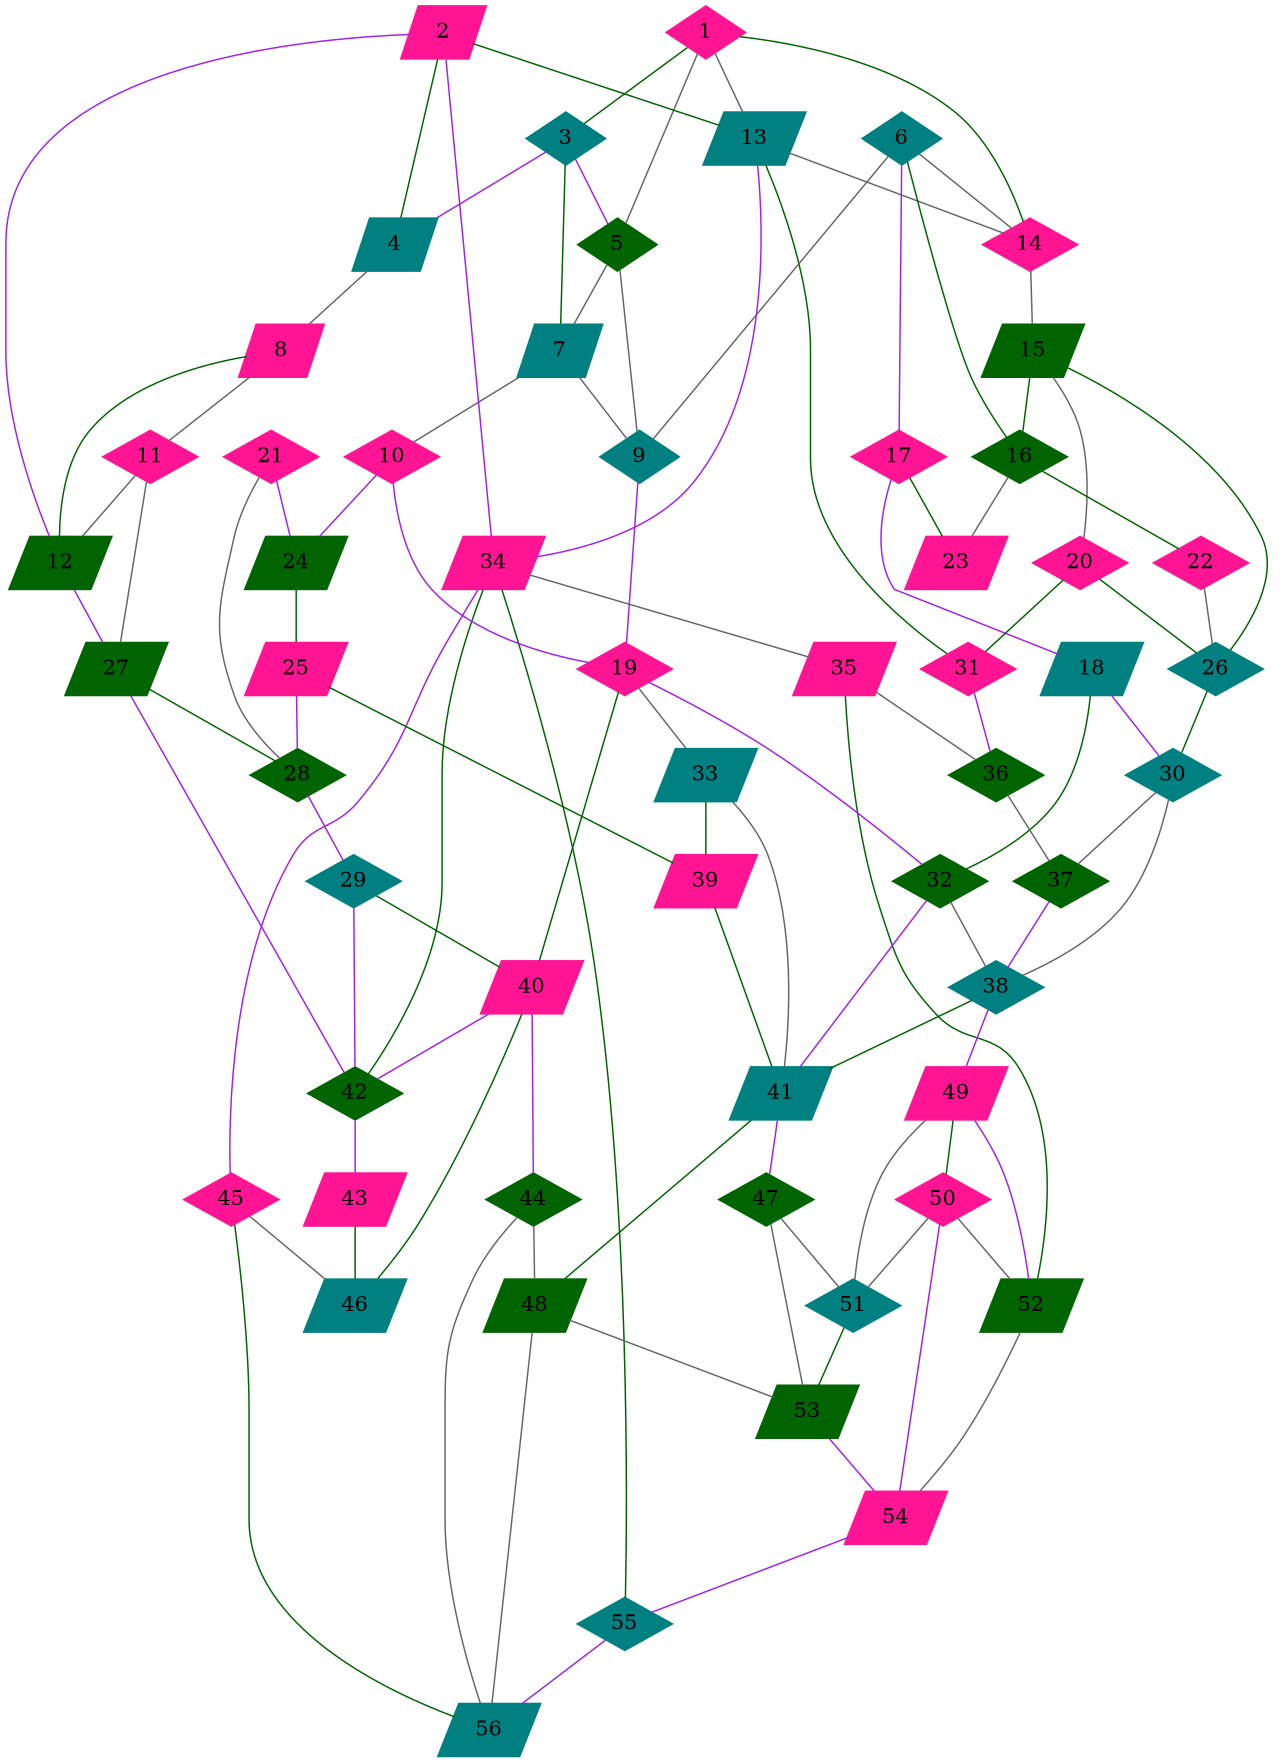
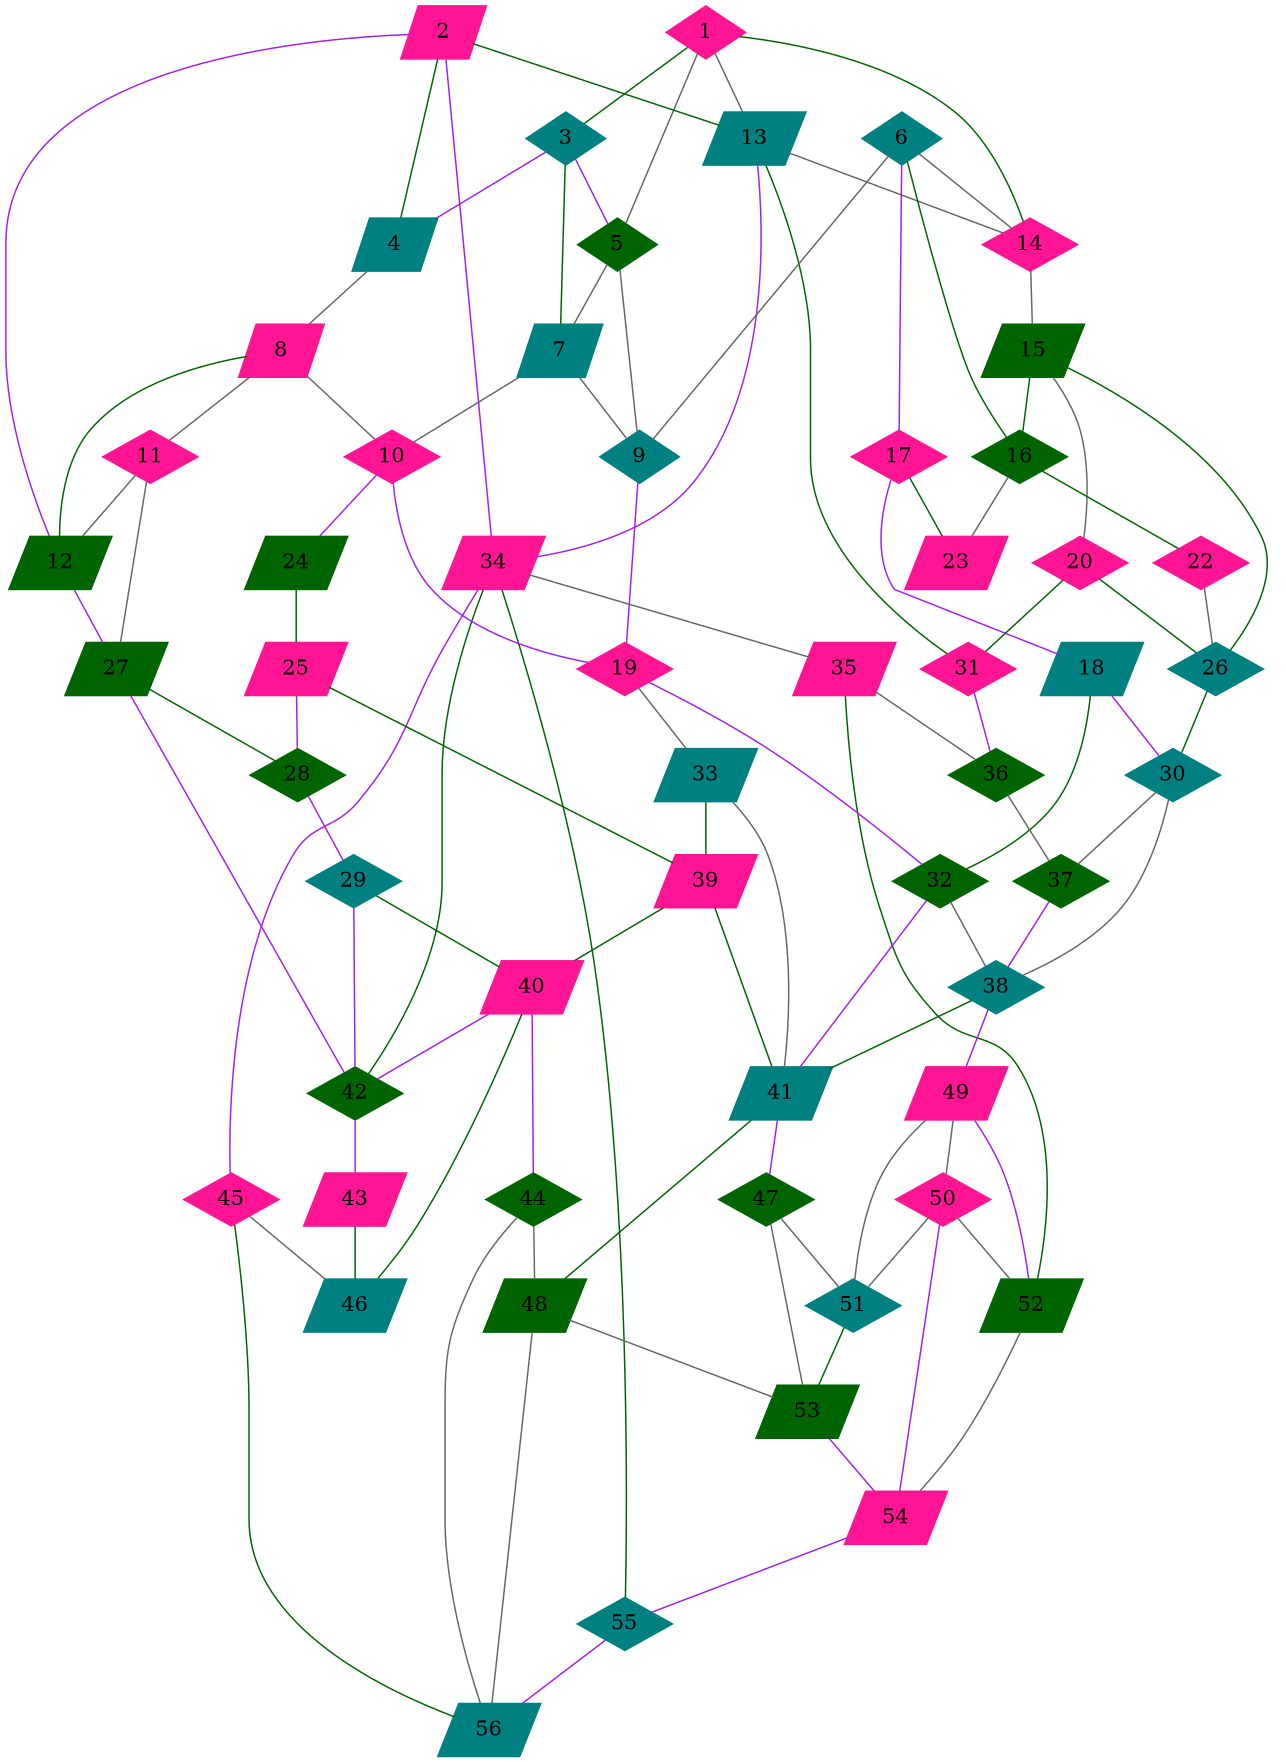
edge "8" -- "10": added
node "21": removed
edge "19" -- "40": now "39" -- "40"
edge "49" -- "50": color darkgreen -> gray40
